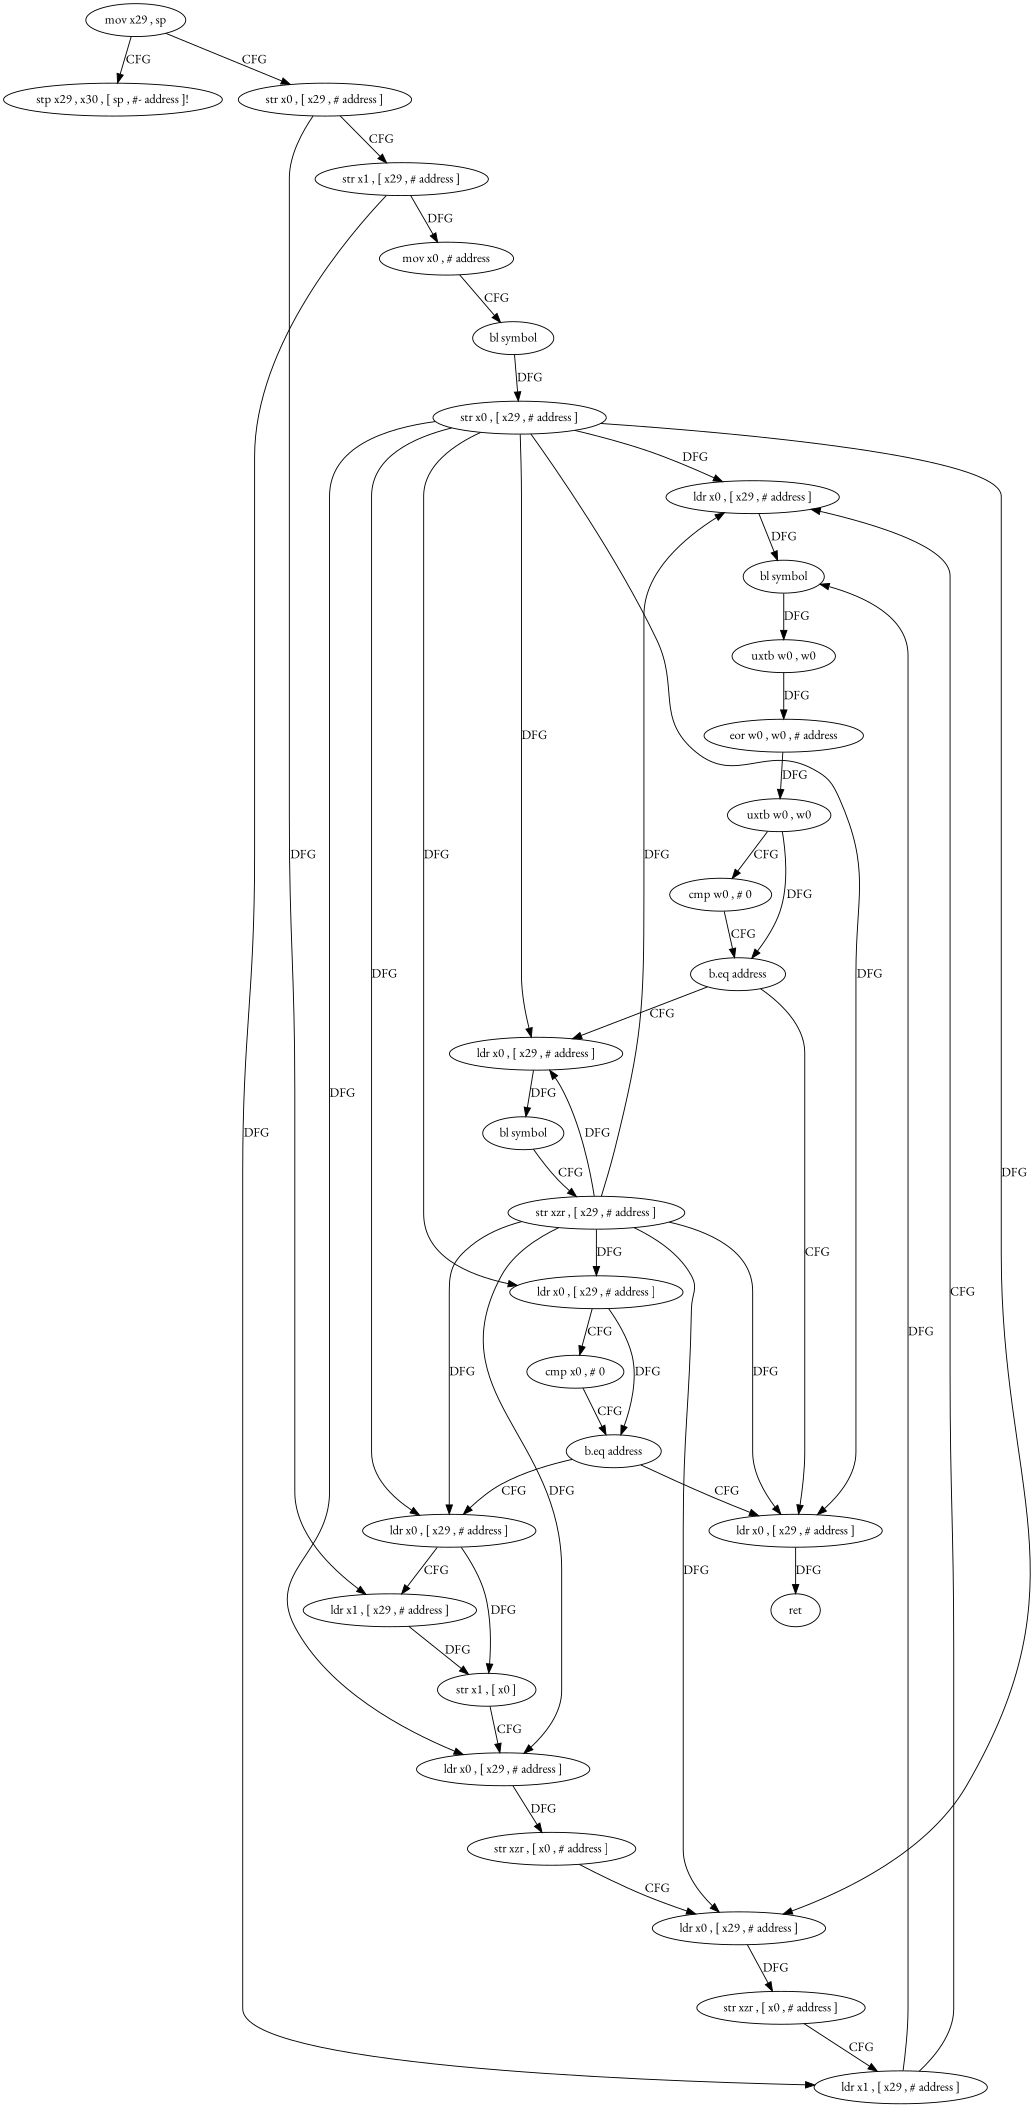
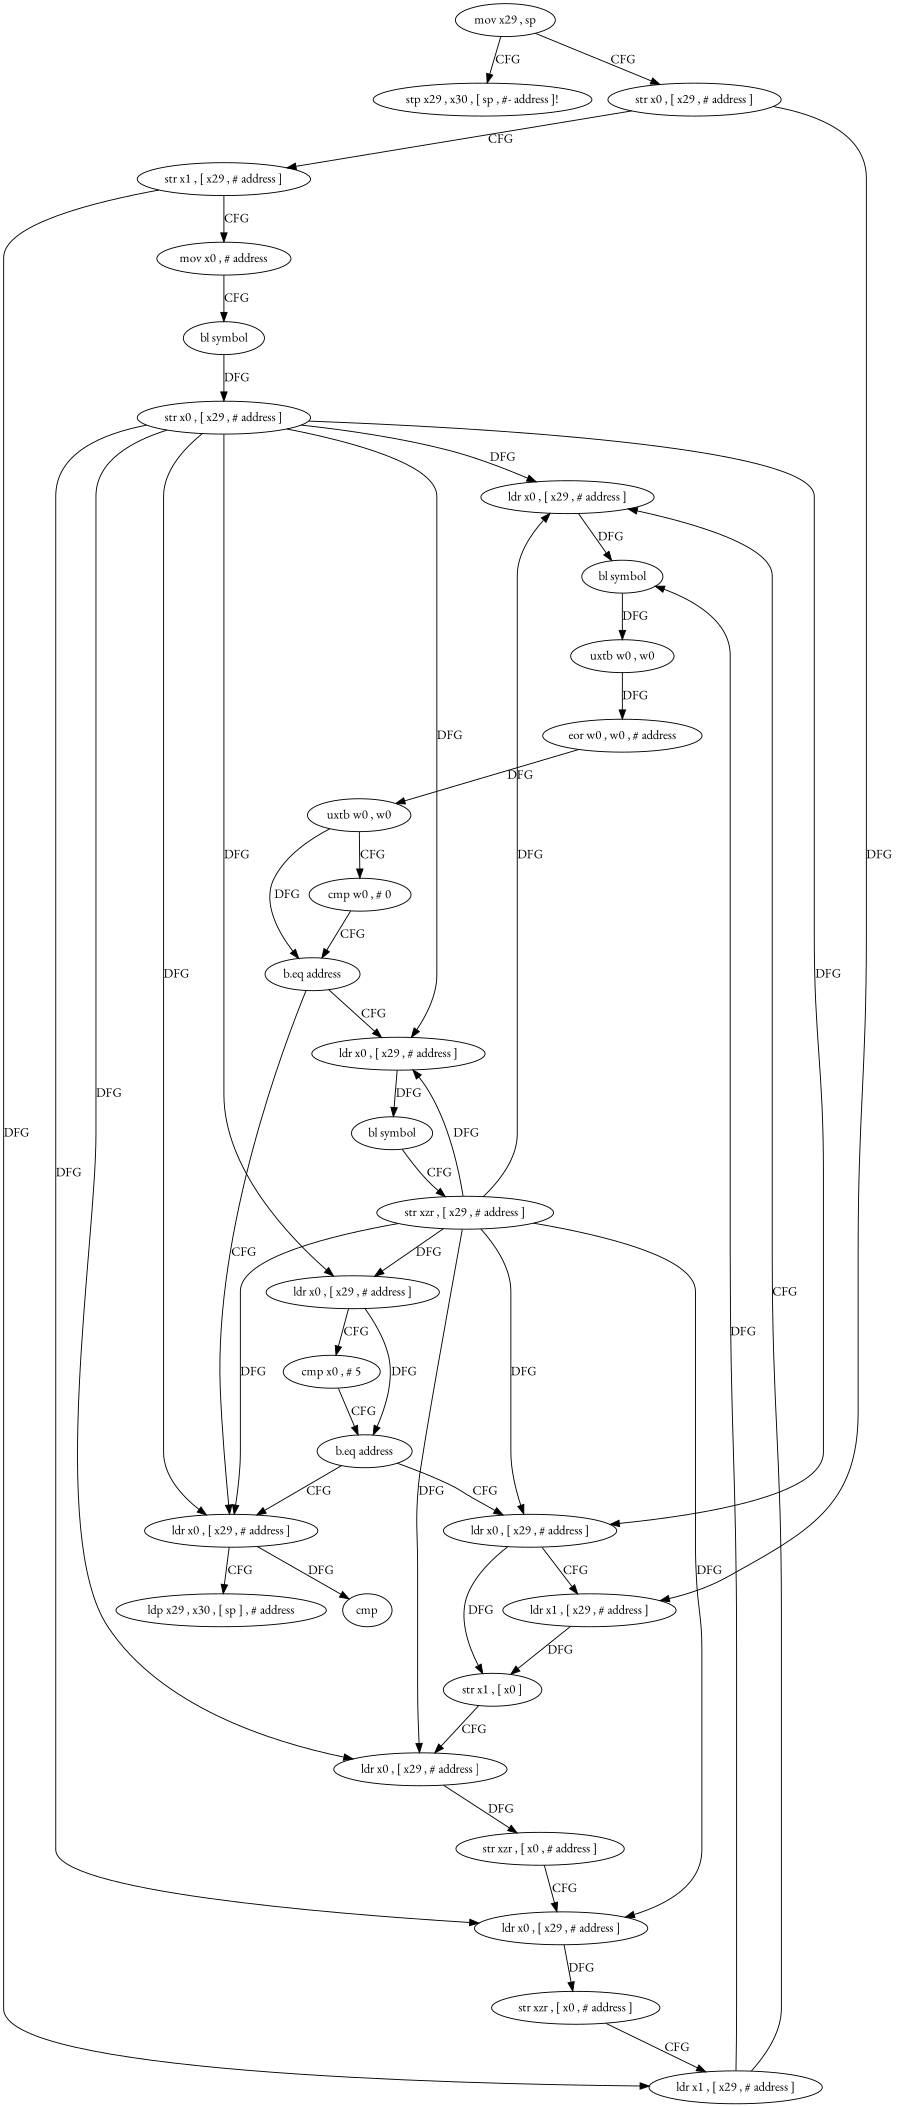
edge "str x1 , [ x29 , # address ]" -> "mov x0 , # address": label "DFG" -> "CFG"
node "cmp x0 , # 0": label "cmp x0 , # 0" -> "cmp x0 , # 5"
node "ldp x29 , x30 , [ sp ] , # address": added
node "ret": label "ret" -> "cmp"
